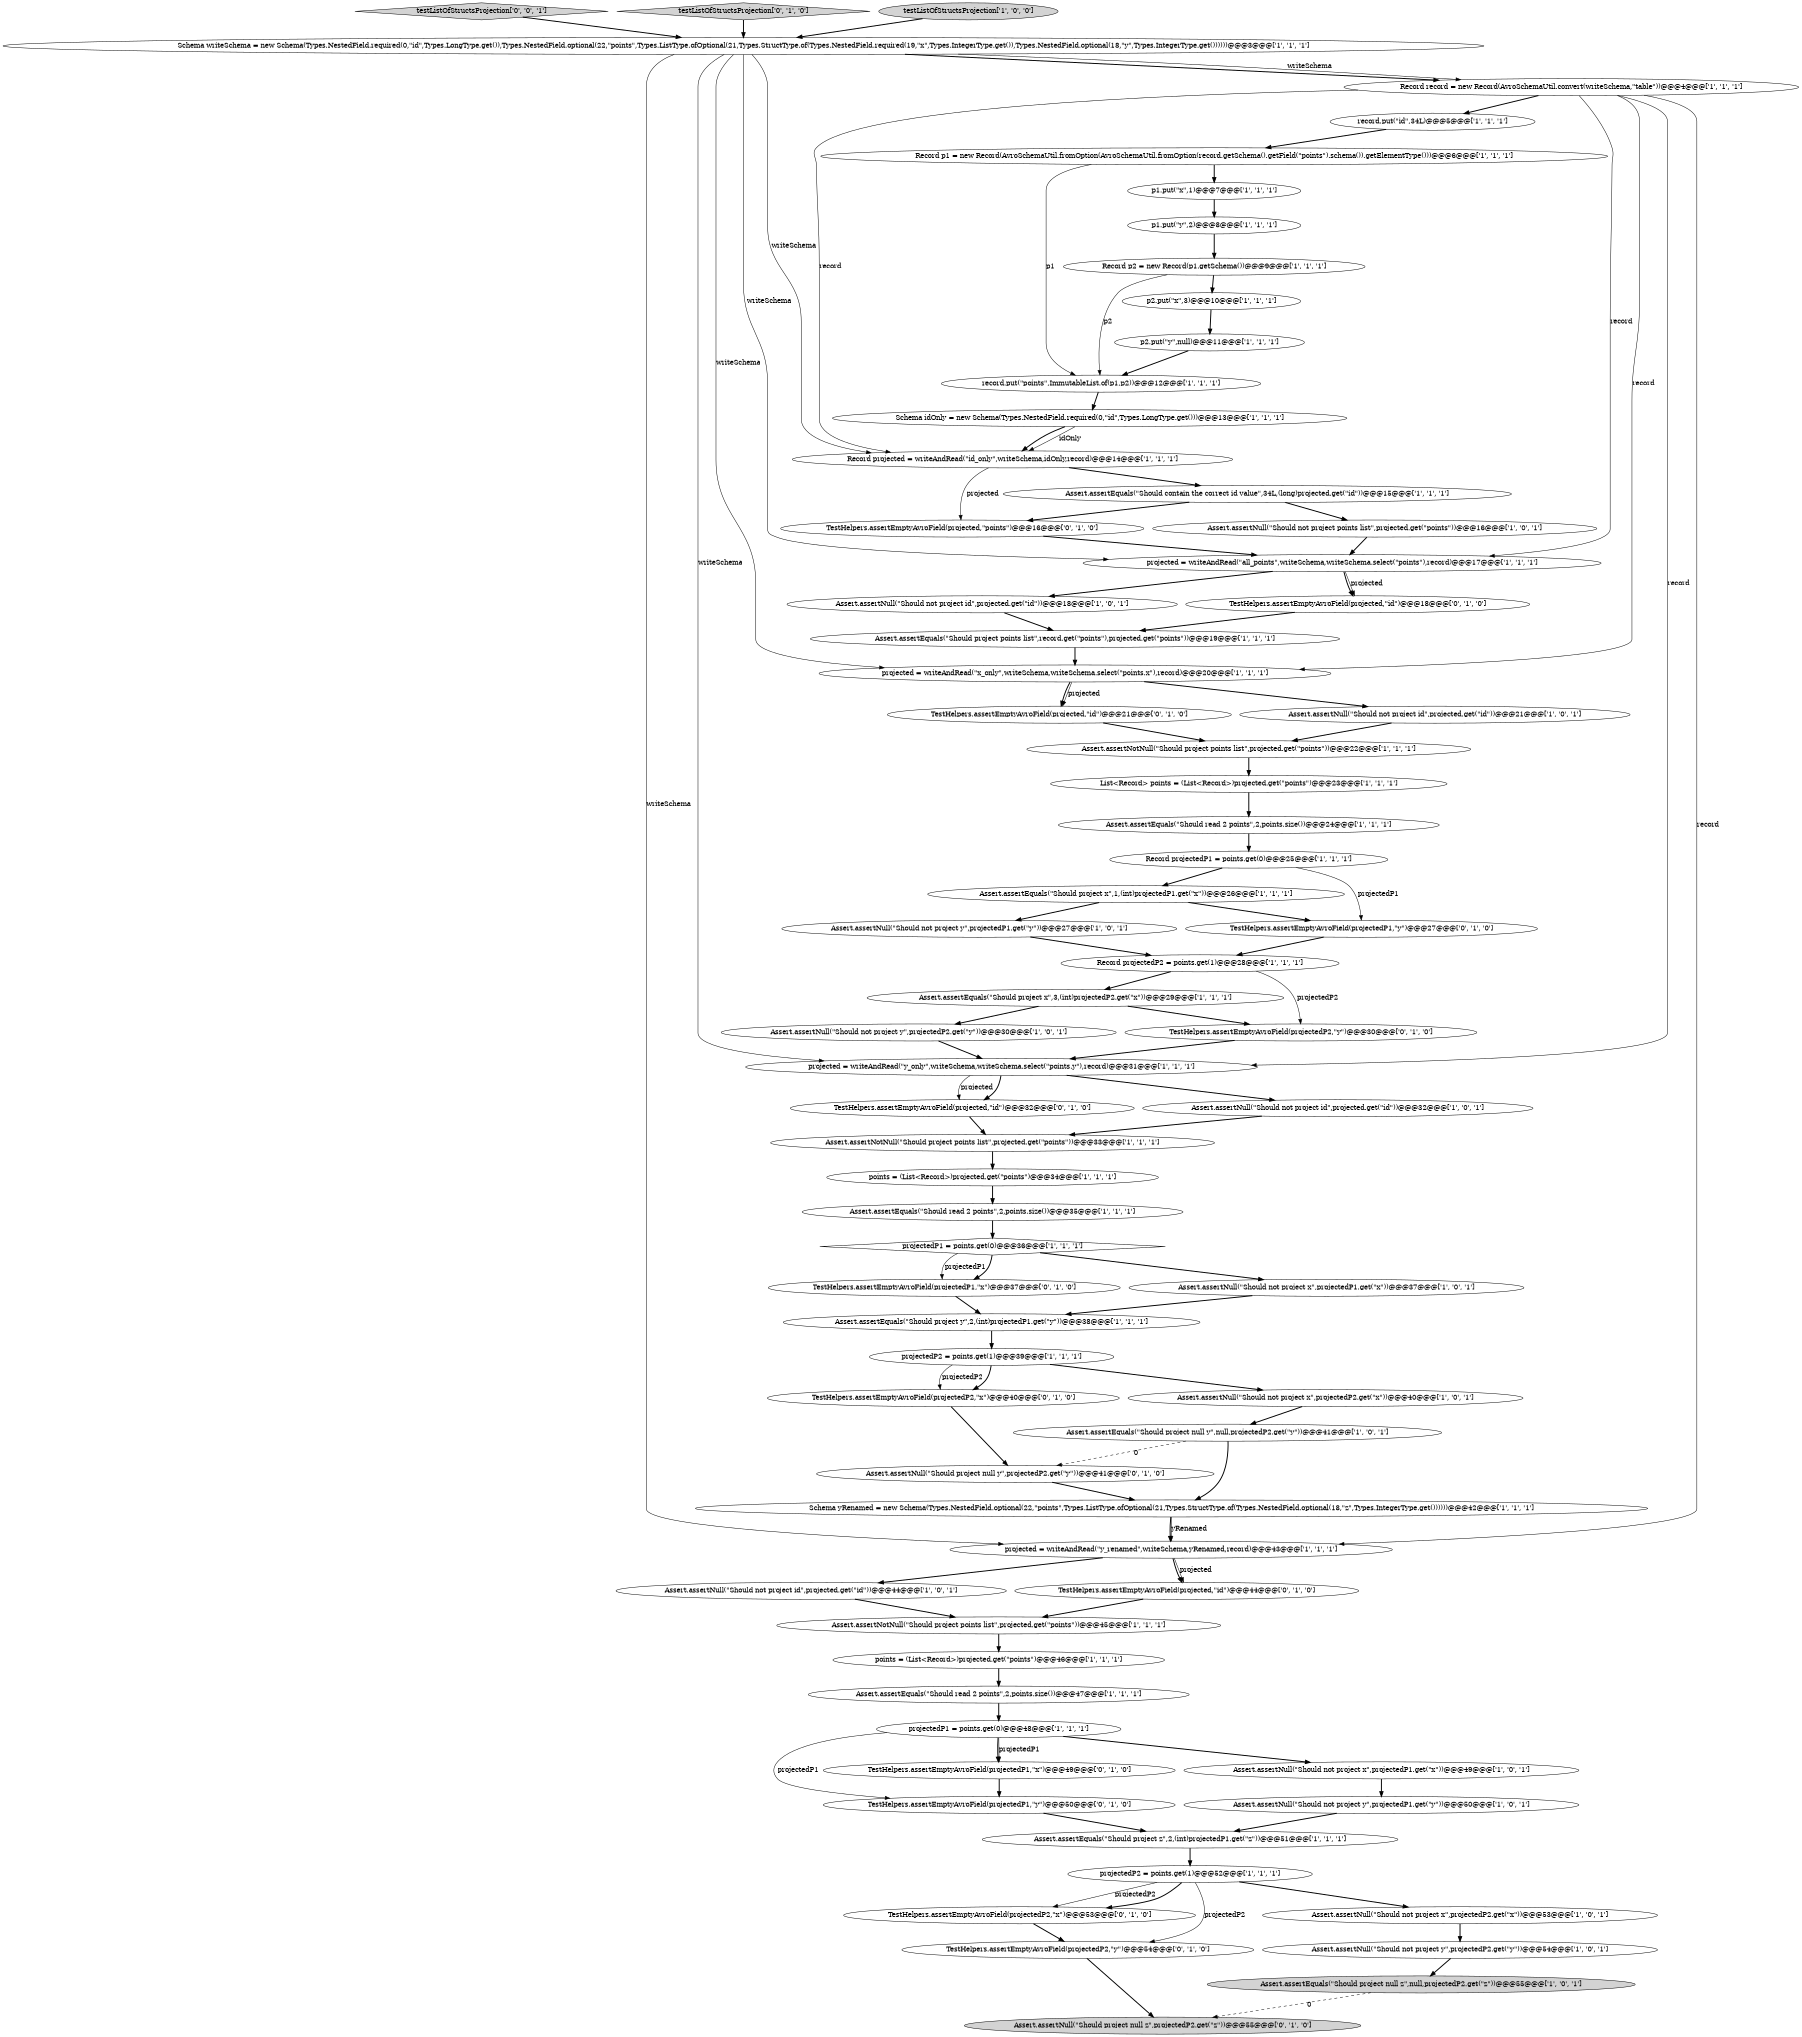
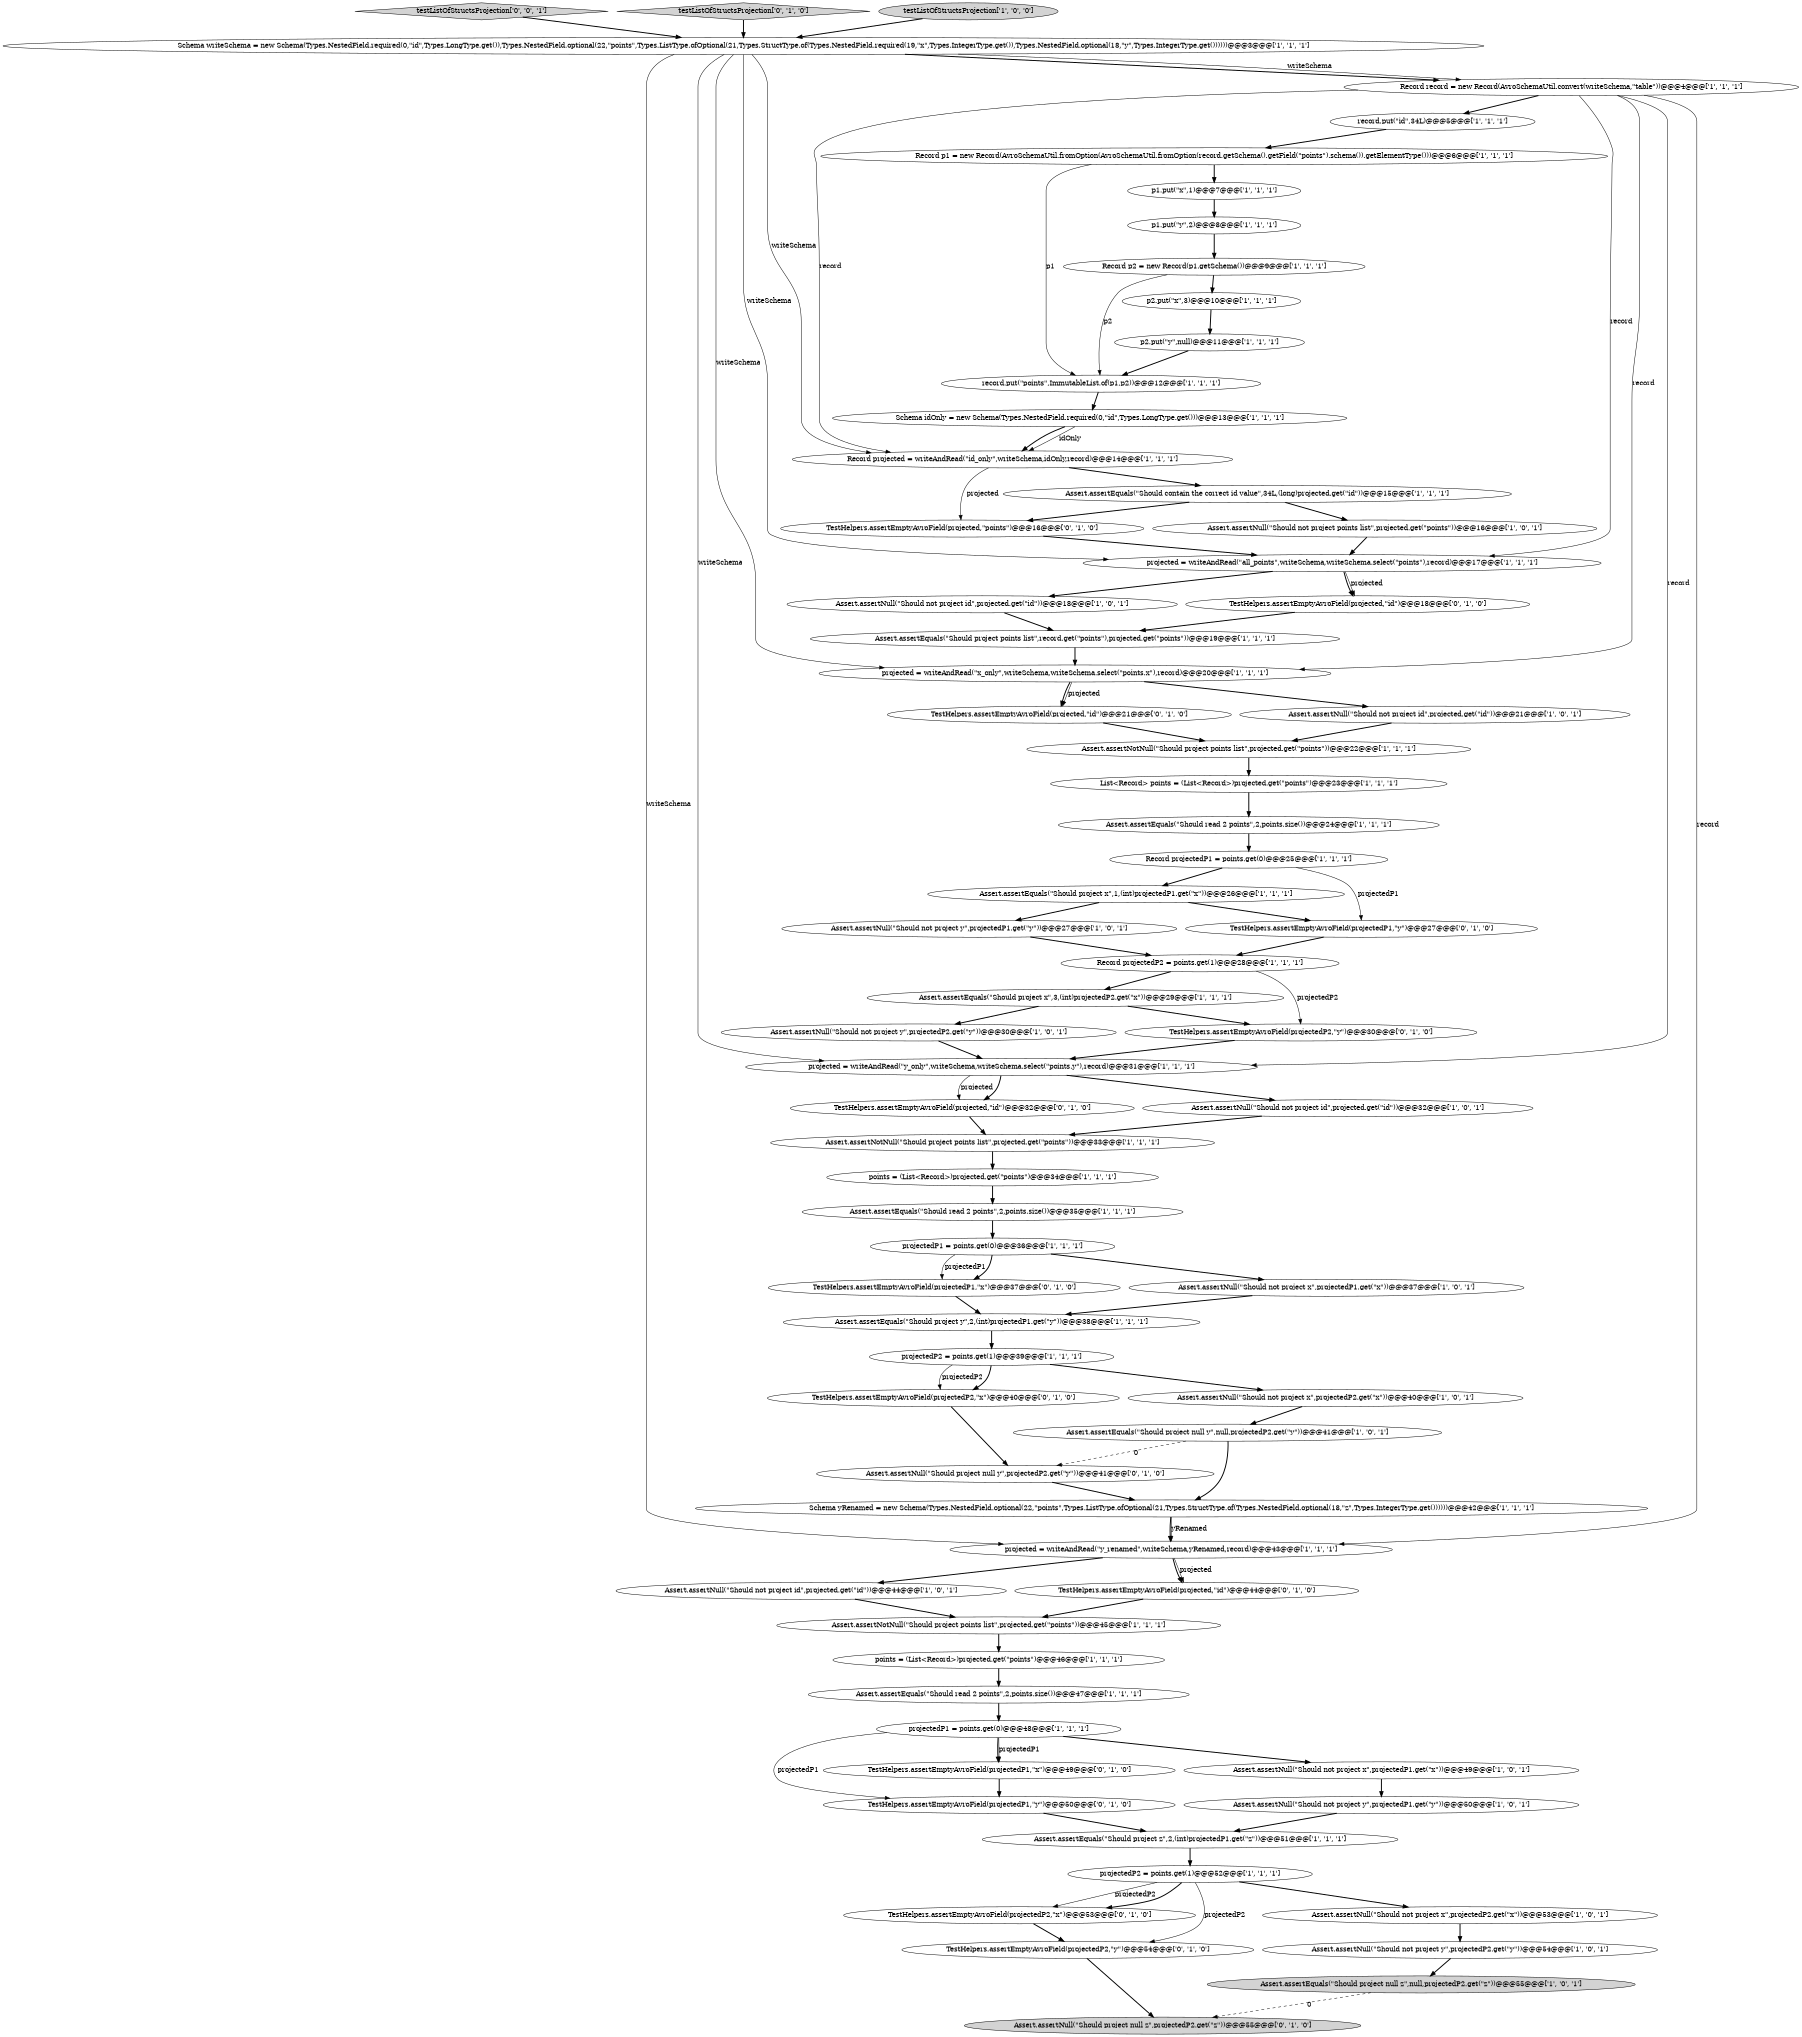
node "projectedP1 = points.get(0)@@@36@@@['1', '1', '1']": shape diamond -> ellipse
